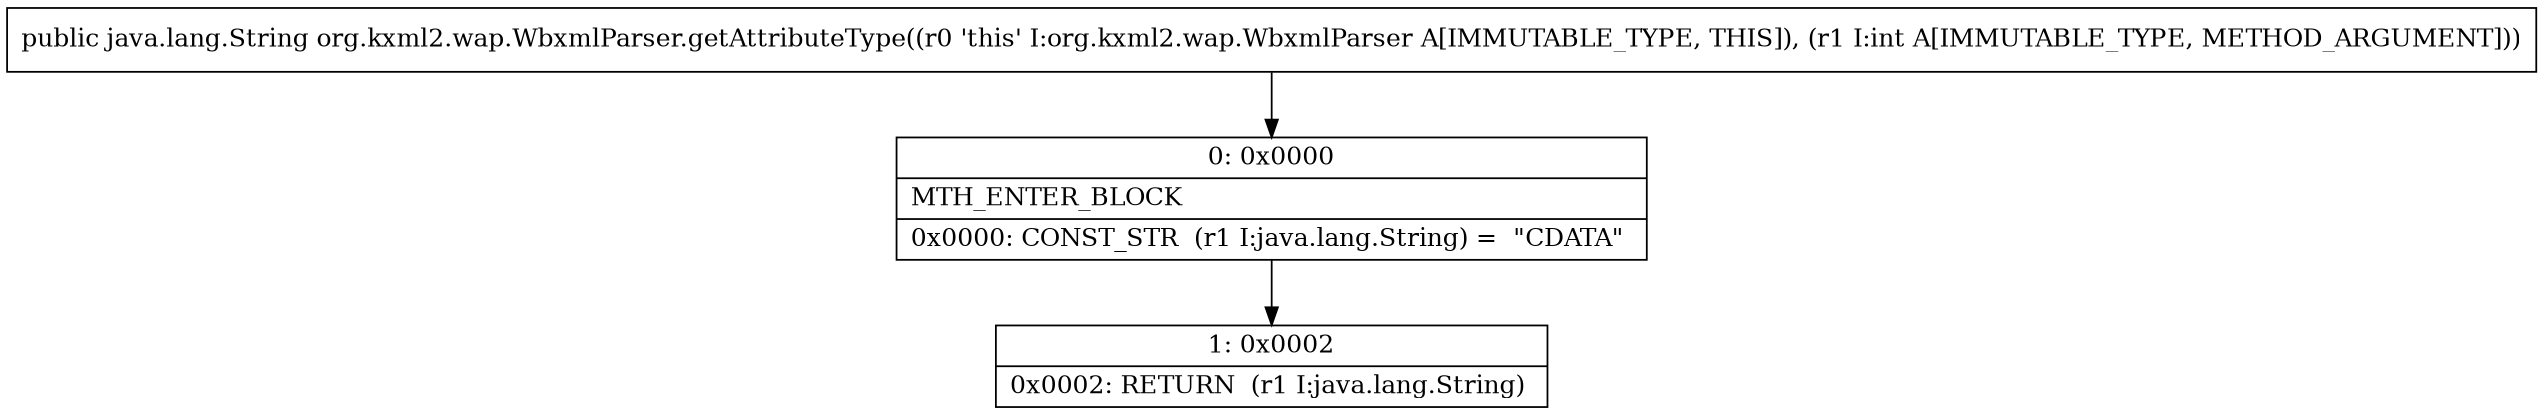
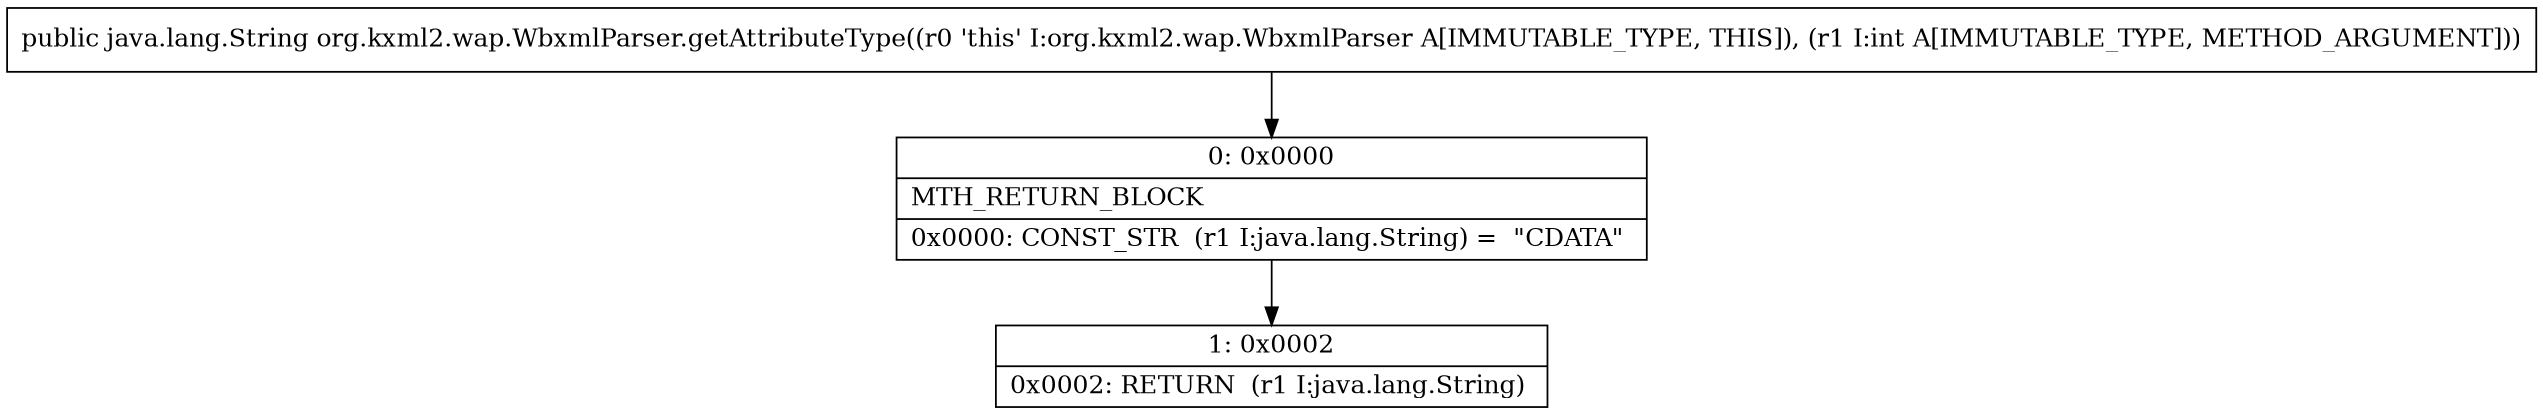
node "0: 0x0000": text "MTH_ENTER_BLOCK" -> "MTH_RETURN_BLOCK"
